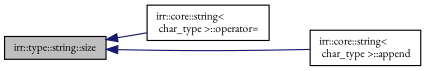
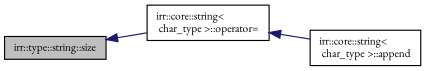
edge "irr::core::string< char_type >::append" -> "irr::type::string::size": now "irr::core::string< char_type >::append" -> "irr::core::string< char_type >::operator="
